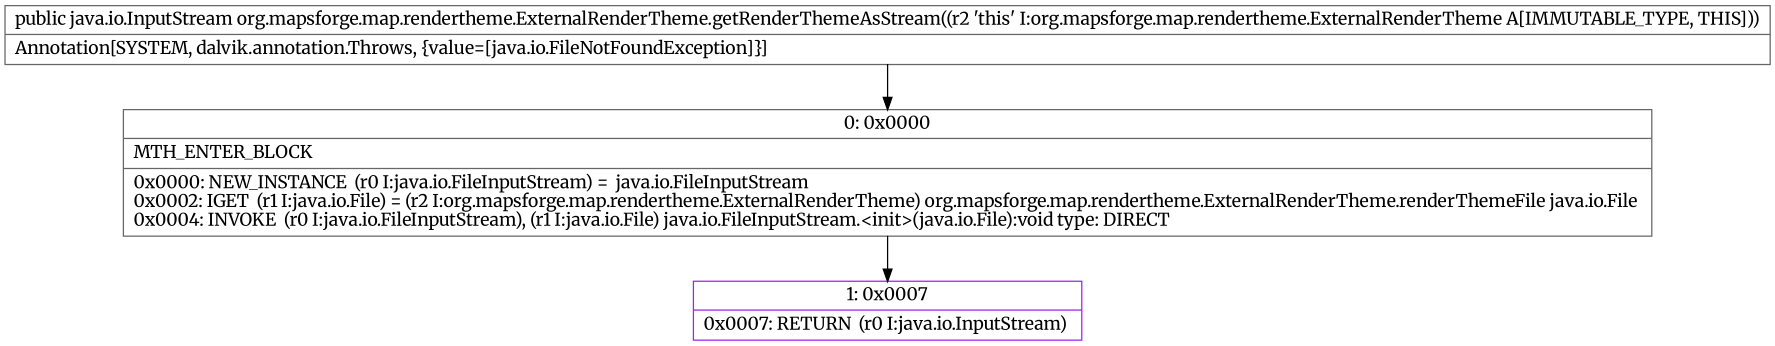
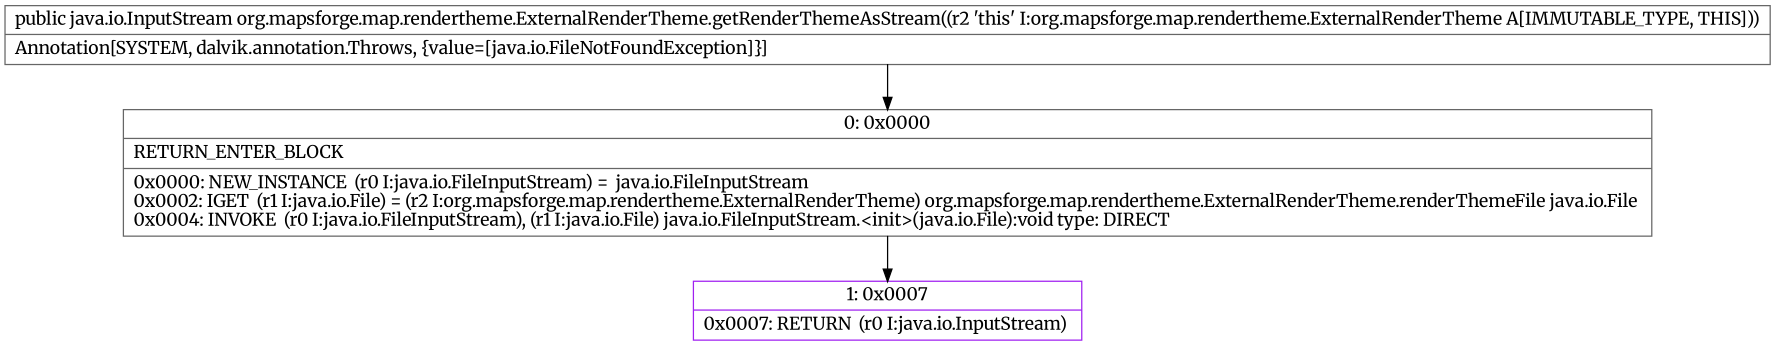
node "0: 0x0000": text "MTH_ENTER_BLOCK" -> "RETURN_ENTER_BLOCK"
